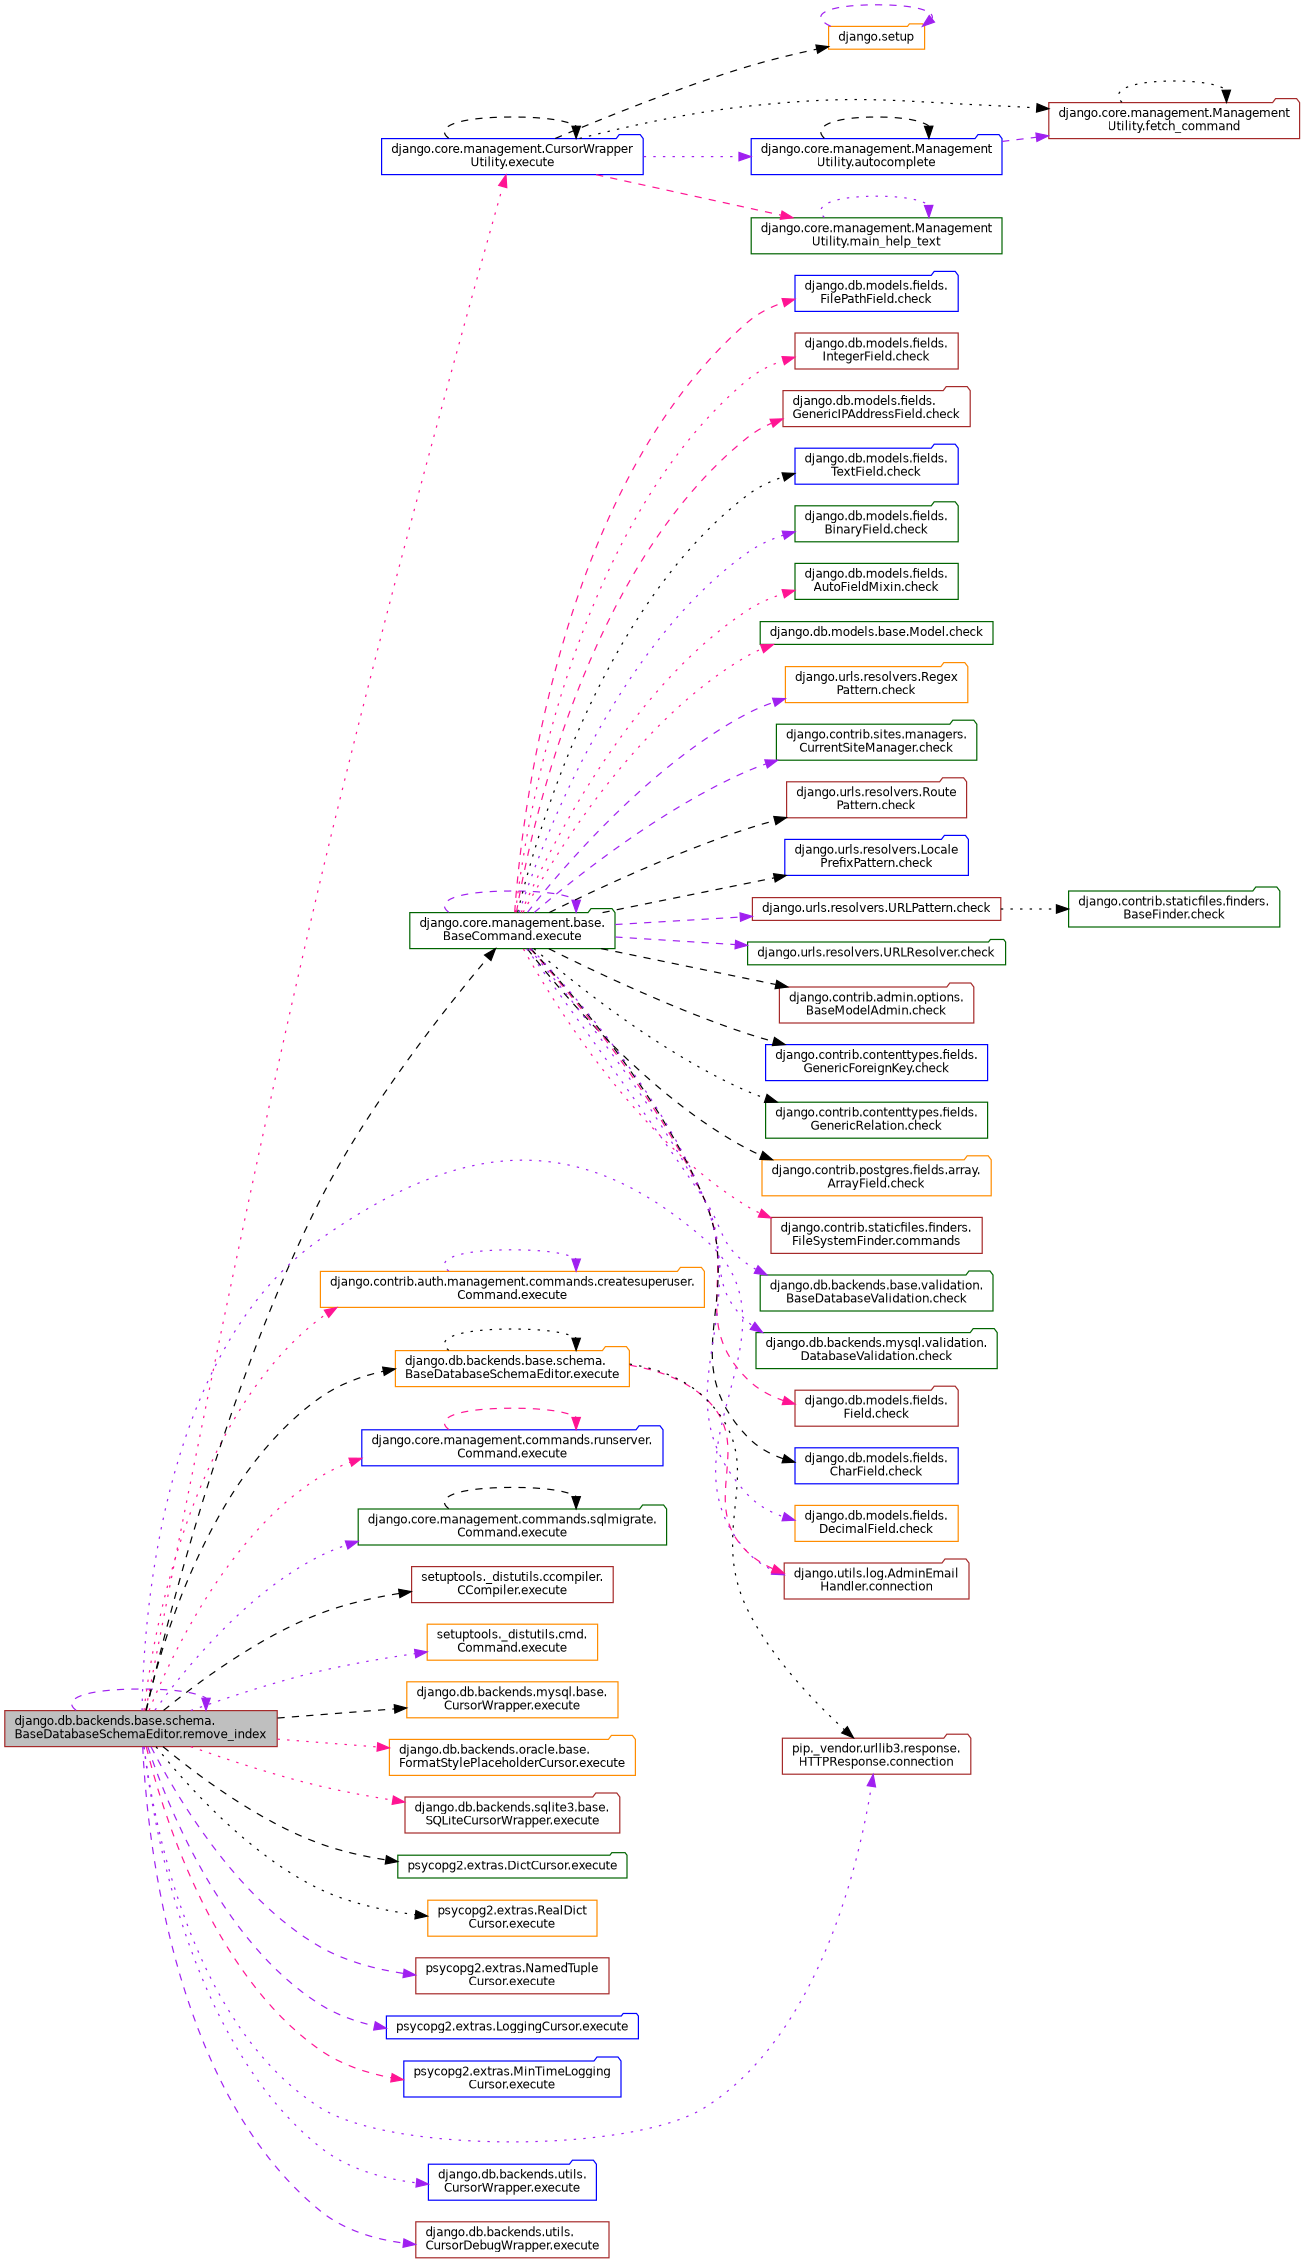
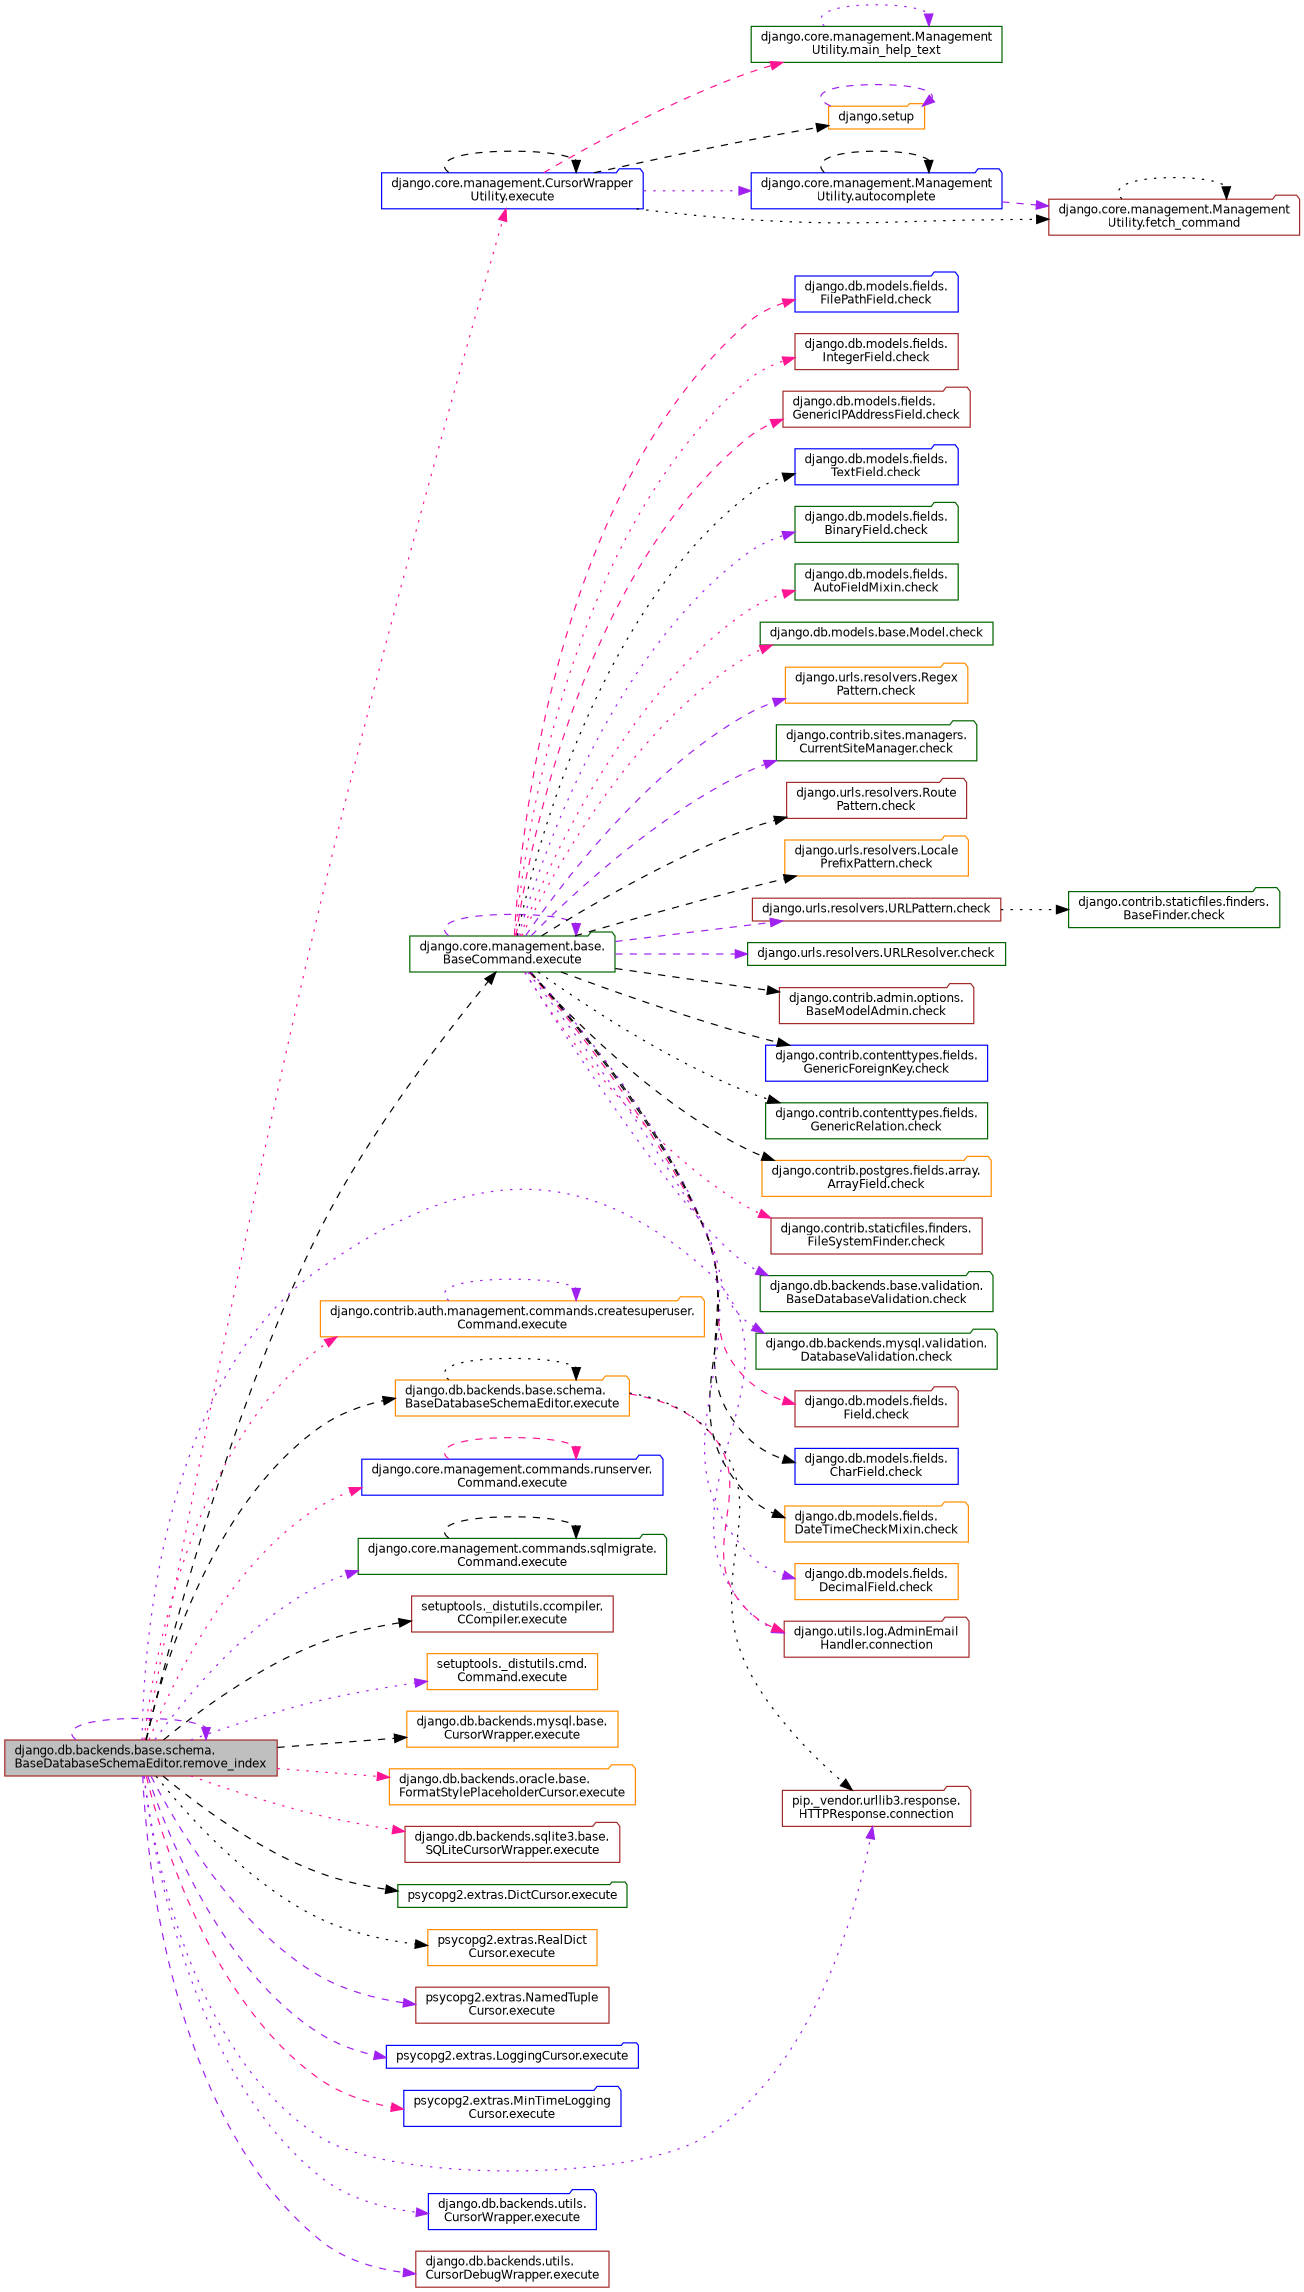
node "django.urls.resolvers.Locale PrefixPattern.check": color blue -> darkorange
node "django.urls.resolvers.URLResolver.check": shape folder -> box
node "django.contrib.staticfiles.finders. FileSystemFinder.commands": label "django.contrib.staticfiles.finders. FileSystemFinder.commands" -> "django.contrib.staticfiles.finders. FileSystemFinder.check"
node "django.db.models.fields. DateTimeCheckMixin.check": added
